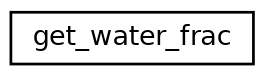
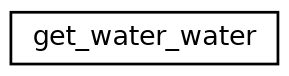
node "get_water_frac": label "get_water_frac" -> "get_water_water"
